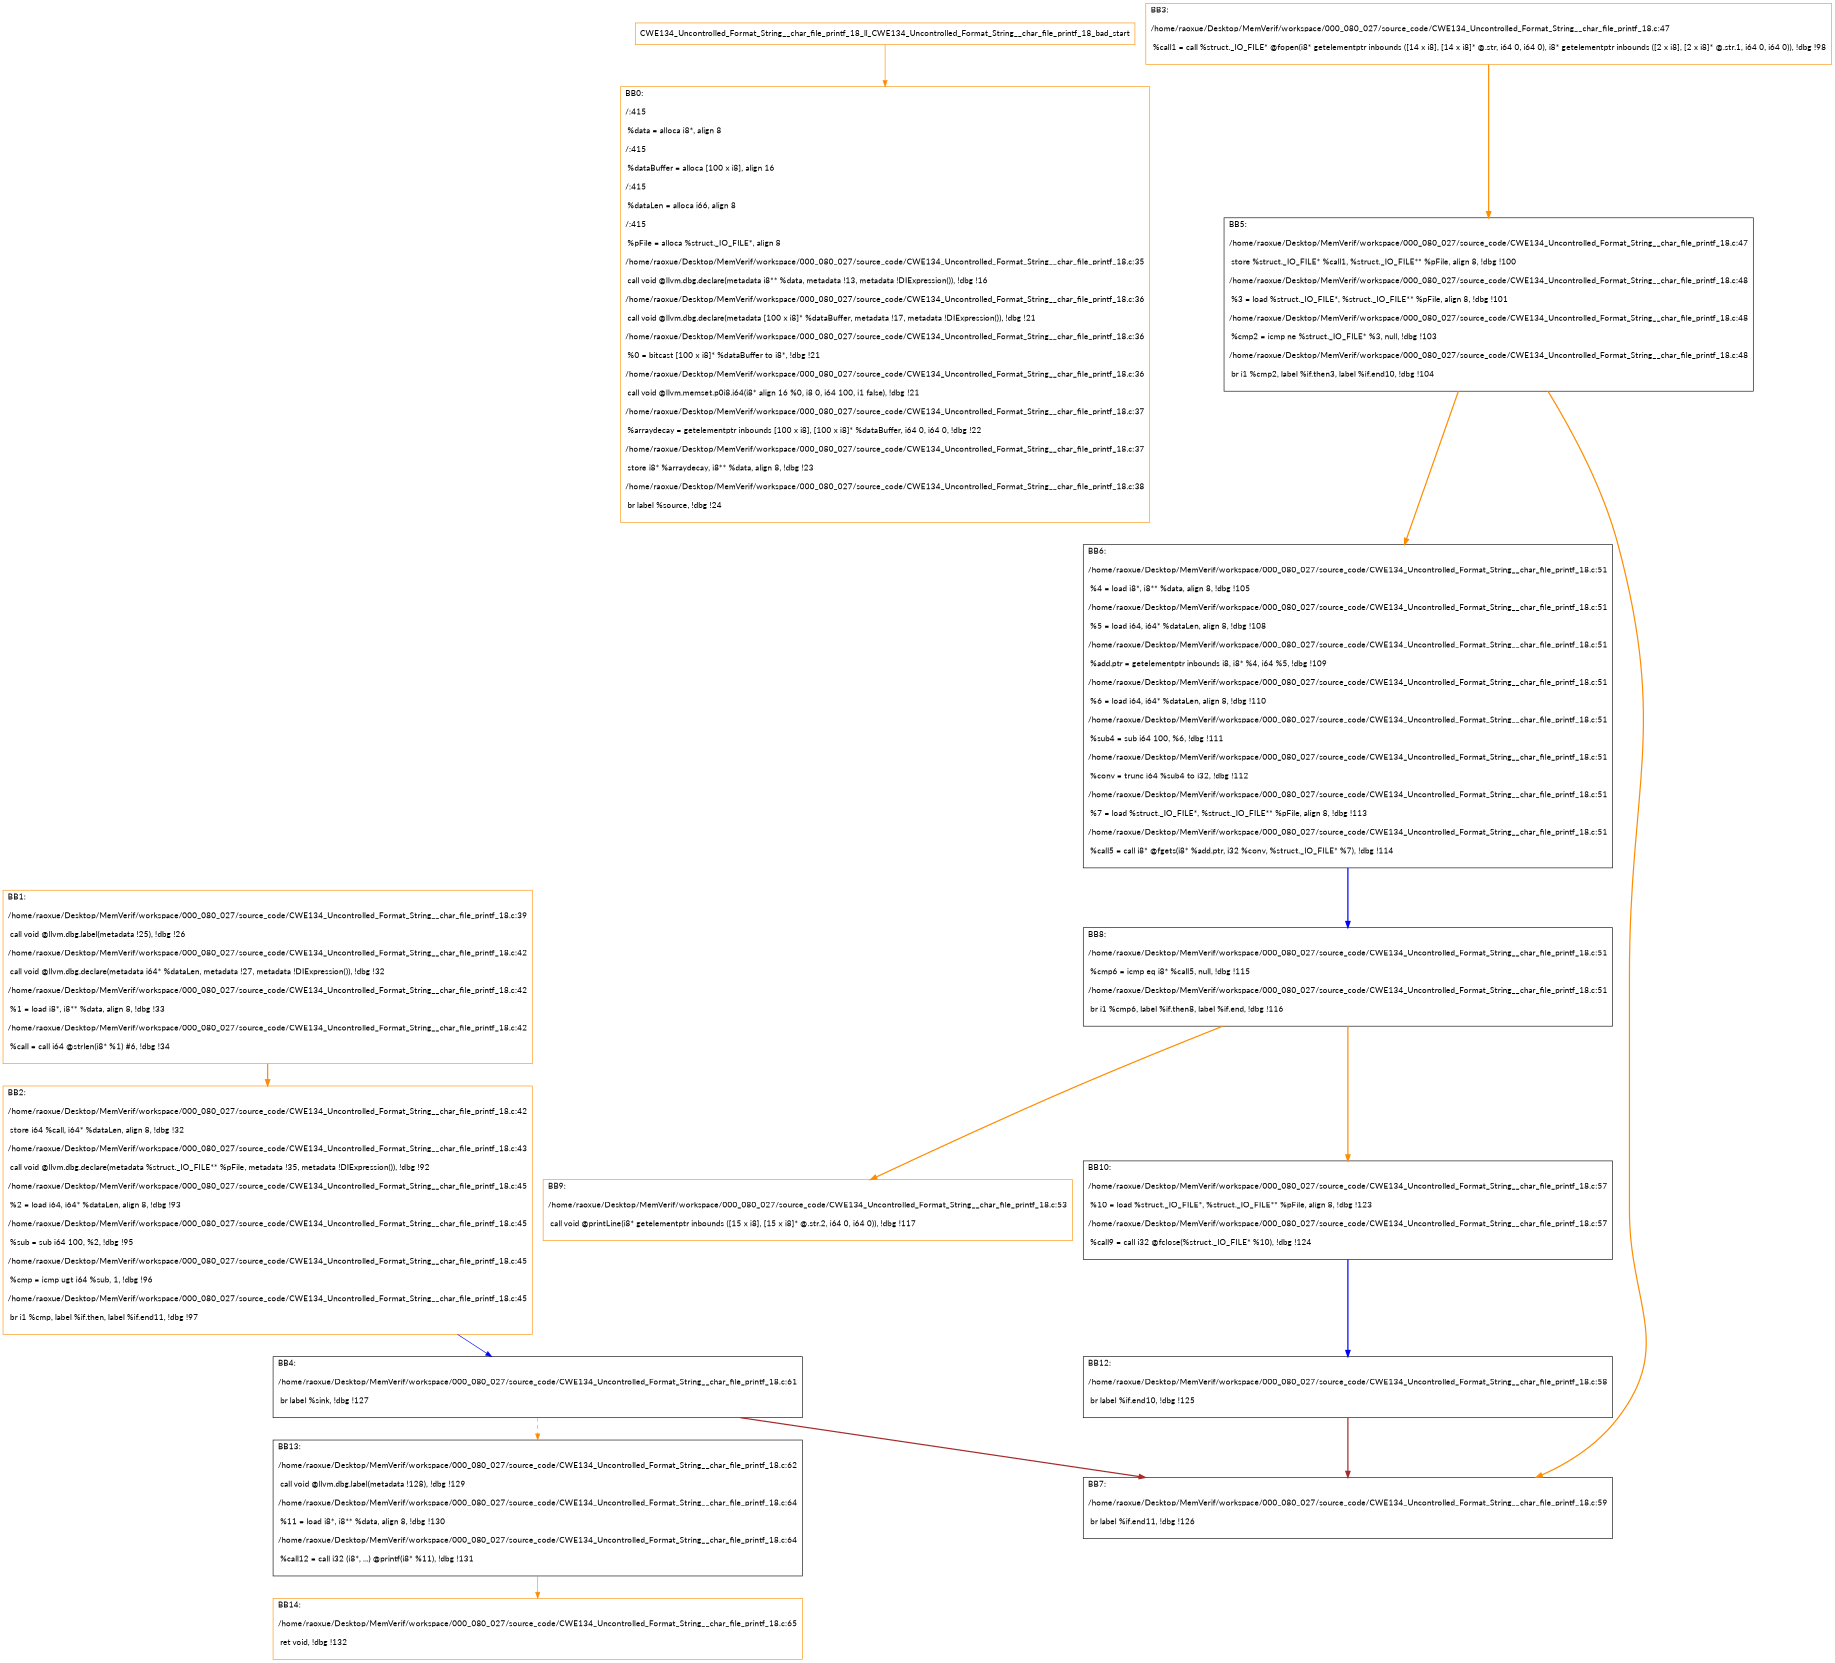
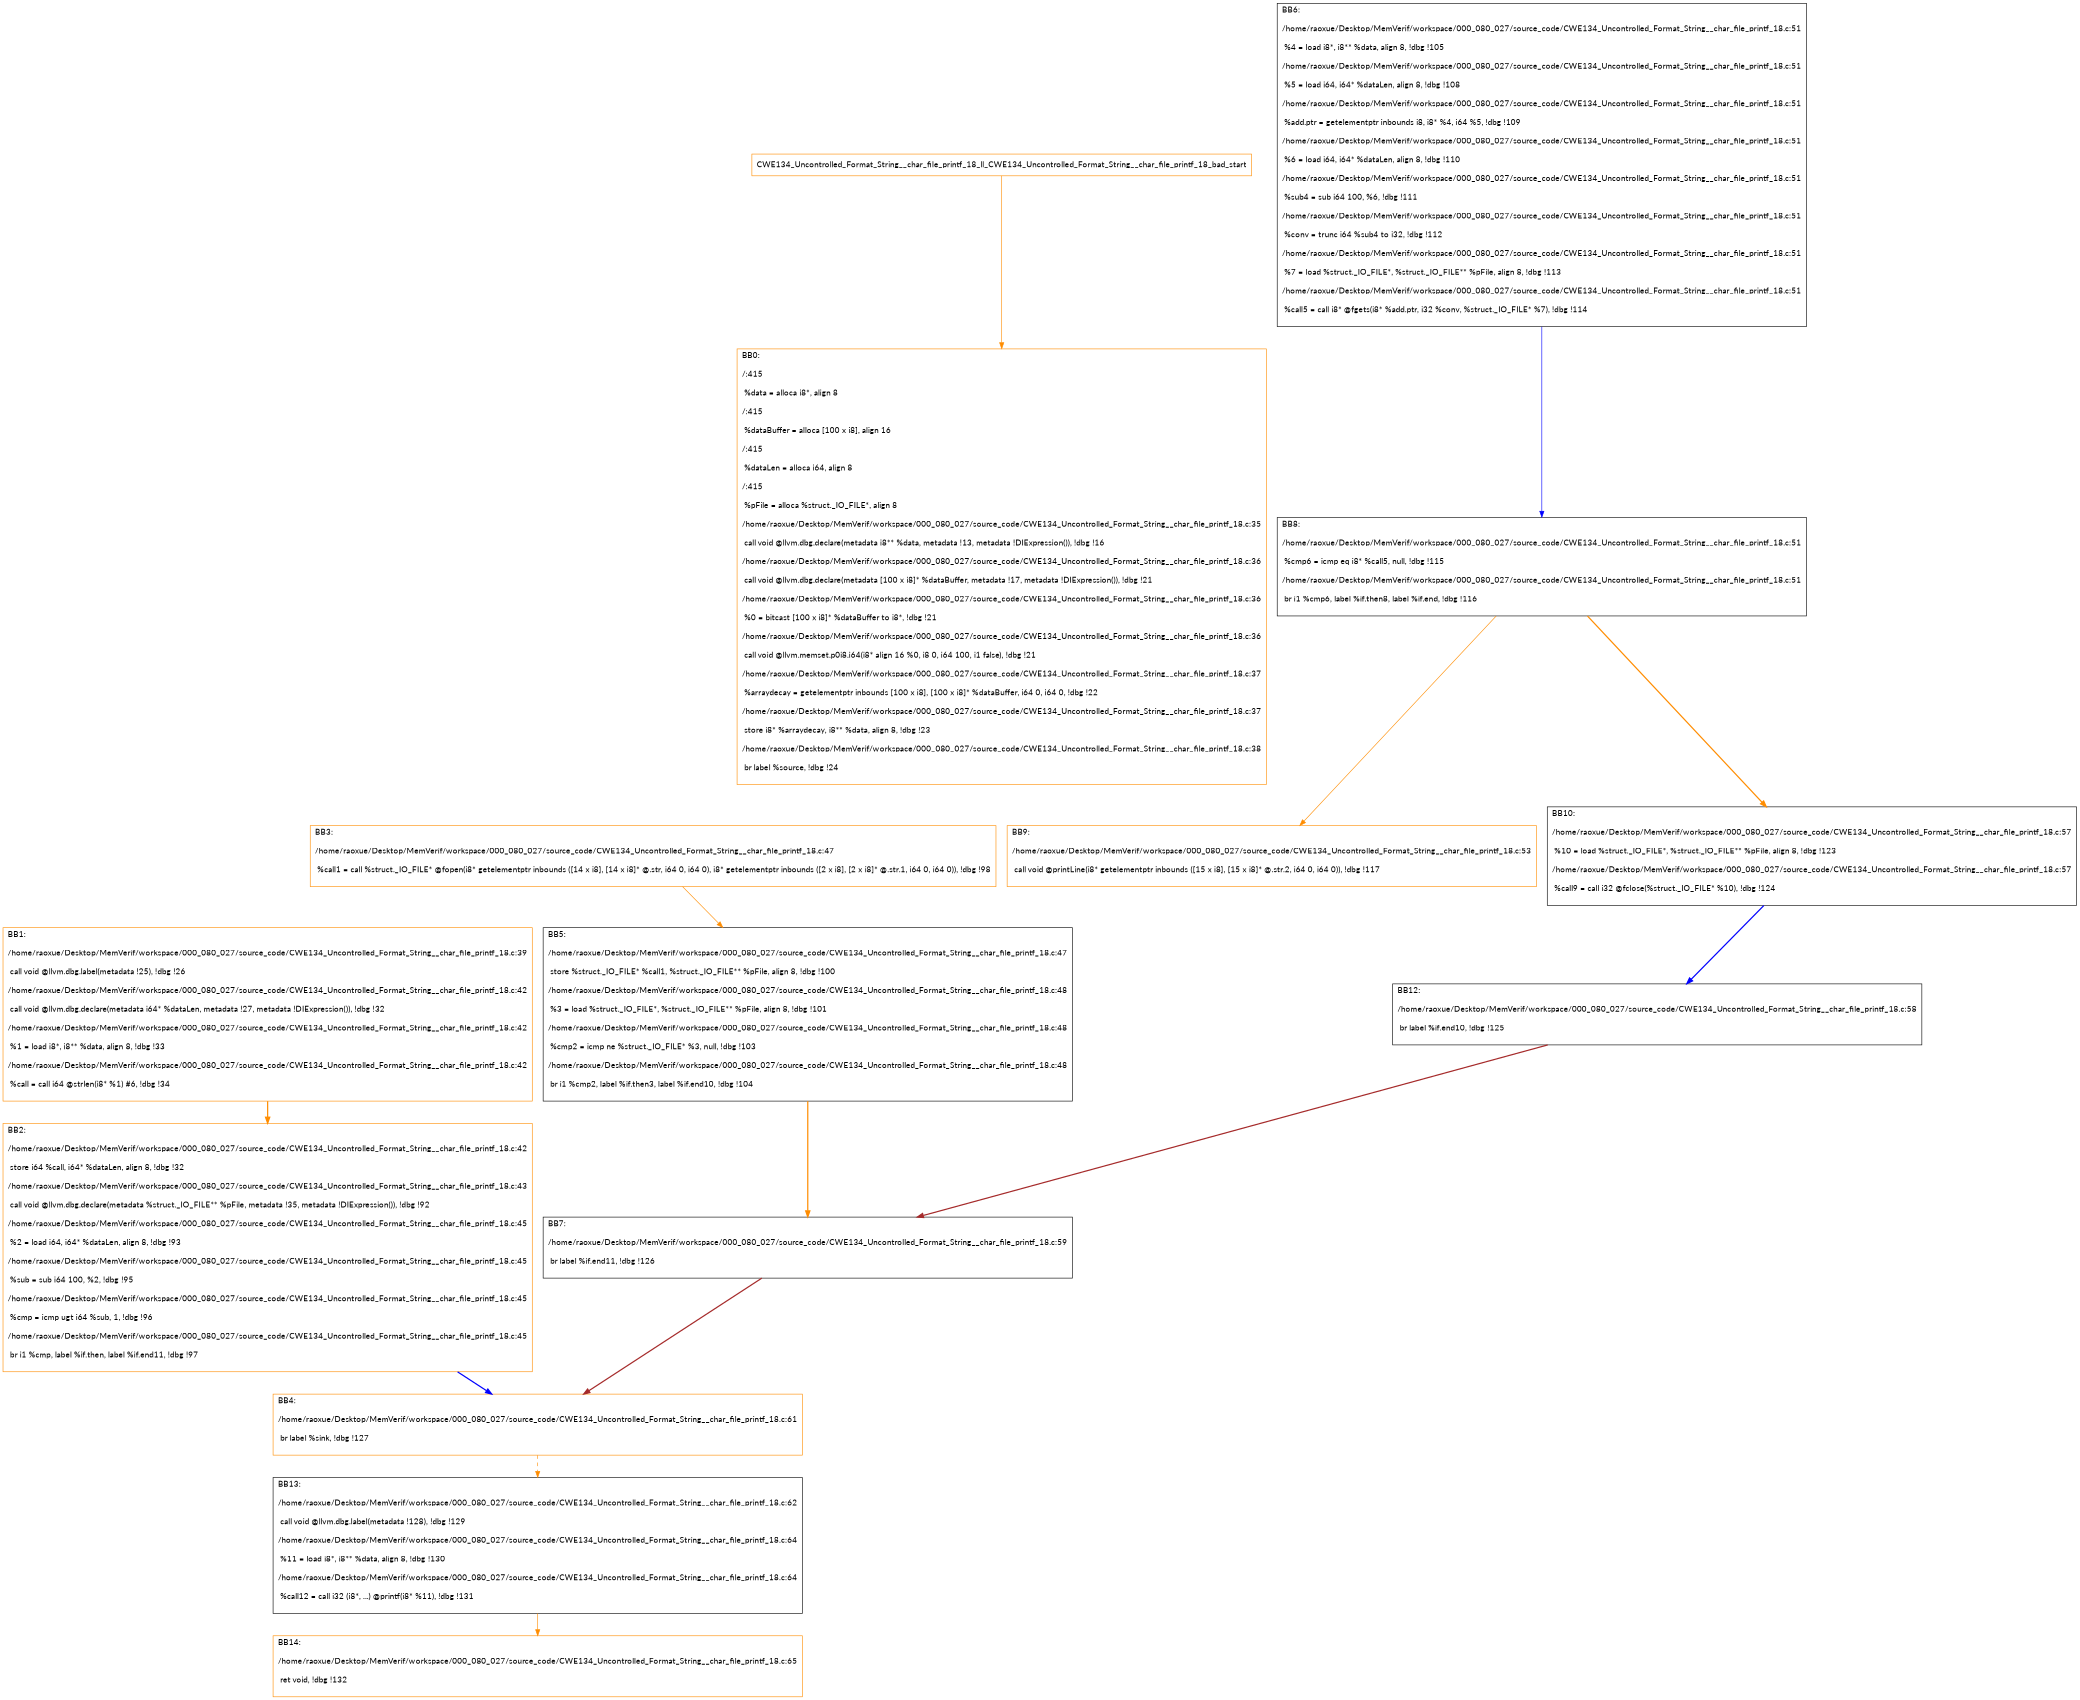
edge "BB3:" -> "BB5:": style bold -> solid
node "BB0:": text "%dataLen = alloca i66, align 8" -> "%dataLen = alloca i64, align 8"
edge "BB5:" -> "BB6:": removed
edge "BB6:" -> "BB8:": style bold -> solid
edge "BB8:" -> "BB9:": style bold -> solid
edge "BB2:" -> "BB4:": style solid -> bold
node "BB4:": color black -> darkorange
edge "BB4:" -> "BB7:": reversed
